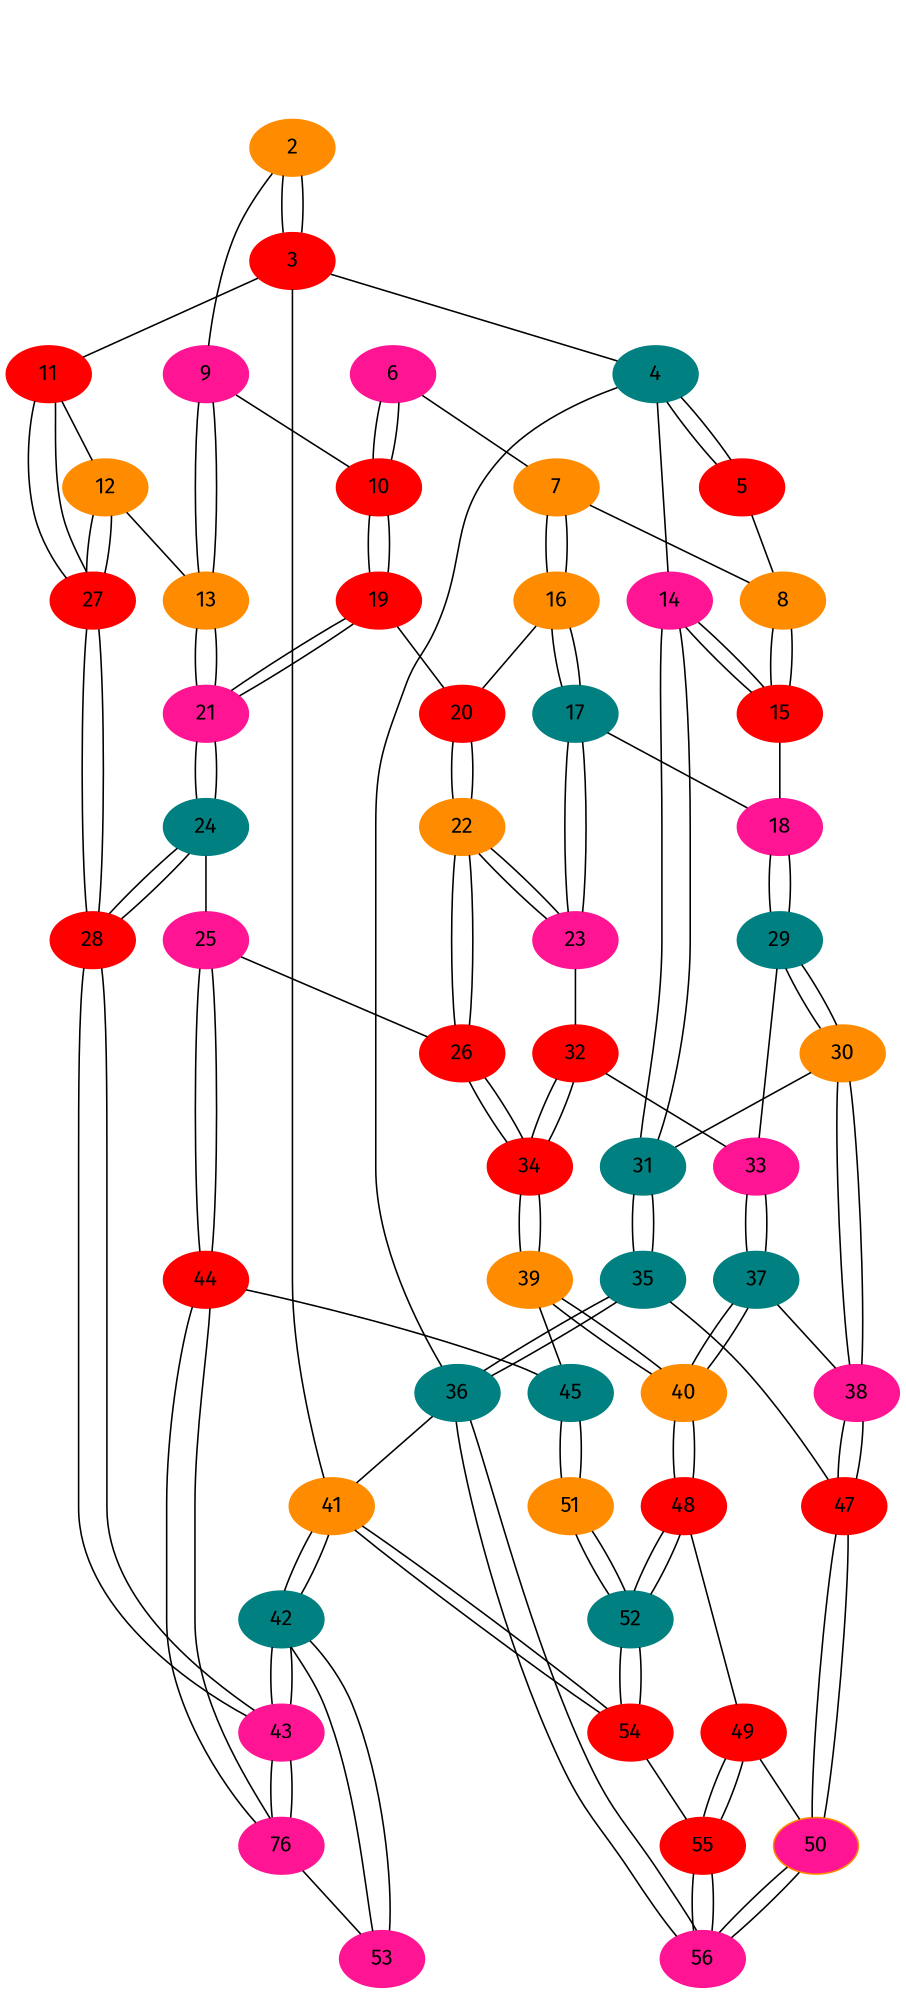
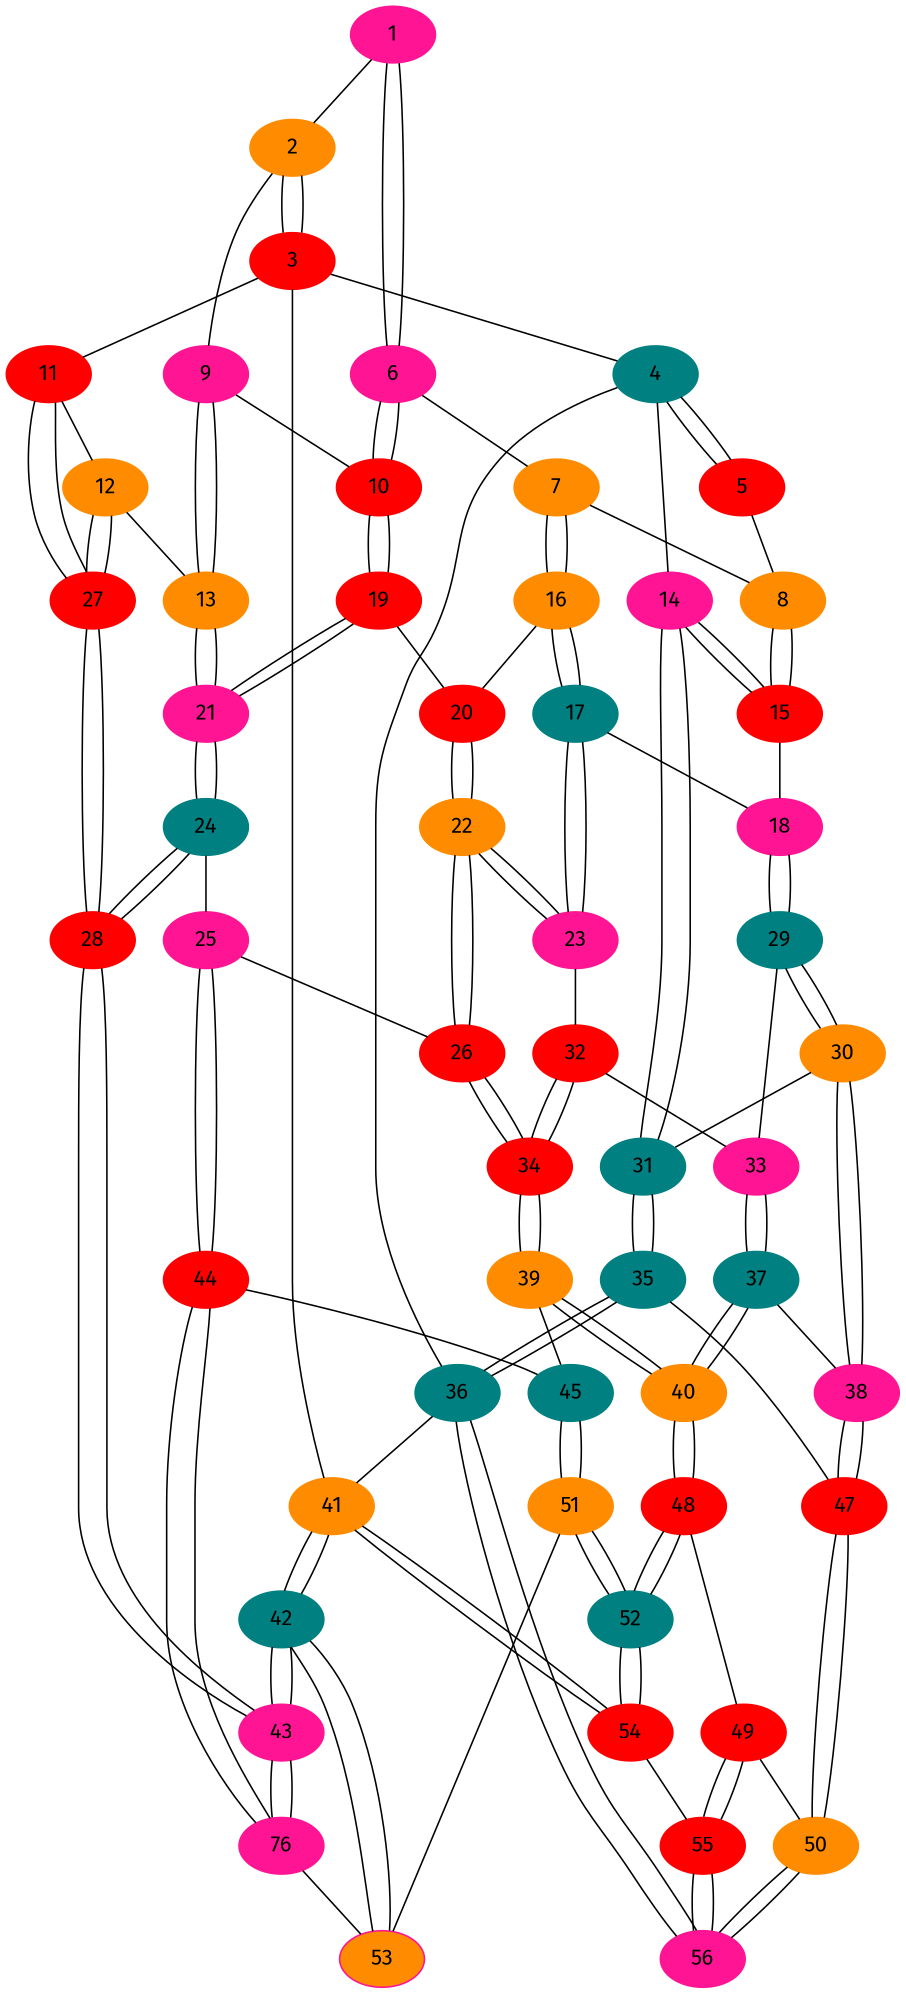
node "1": added
edge "51" -- "53": added
node "50": fillcolor deeppink -> darkorange
node "53": fillcolor deeppink -> darkorange
